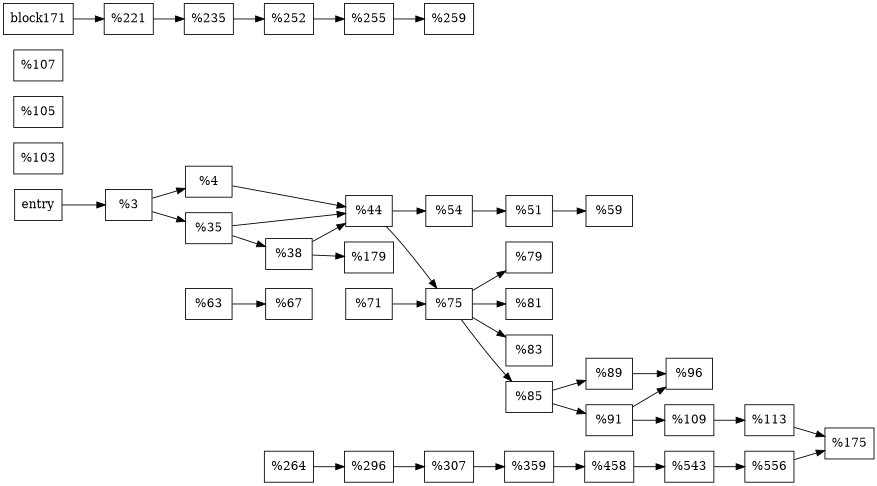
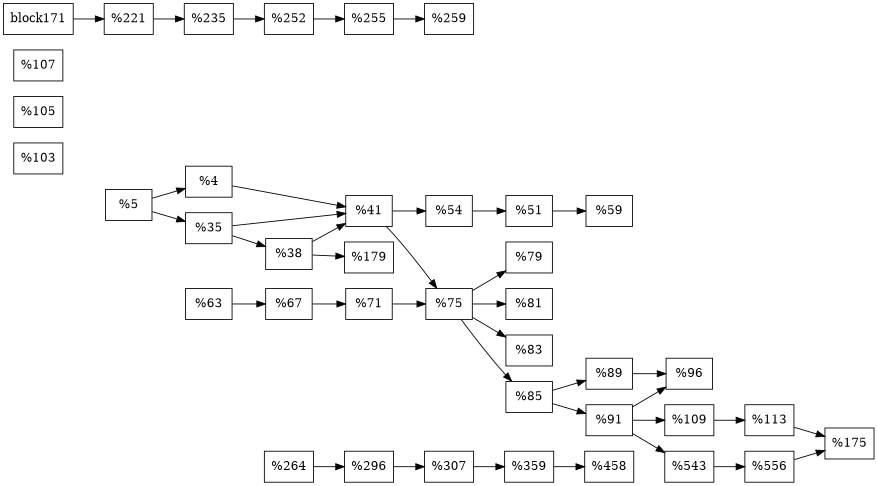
node "entry": removed
node "%3": label "%3" -> "%5"
node "%44": label "%44" -> "%41"
edge "%67" -> "%71": added
edge "%458" -> "%543": now "%91" -> "%543"
